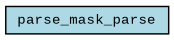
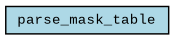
node "parse_mask_parse": label "parse_mask_parse" -> "parse_mask_table"
